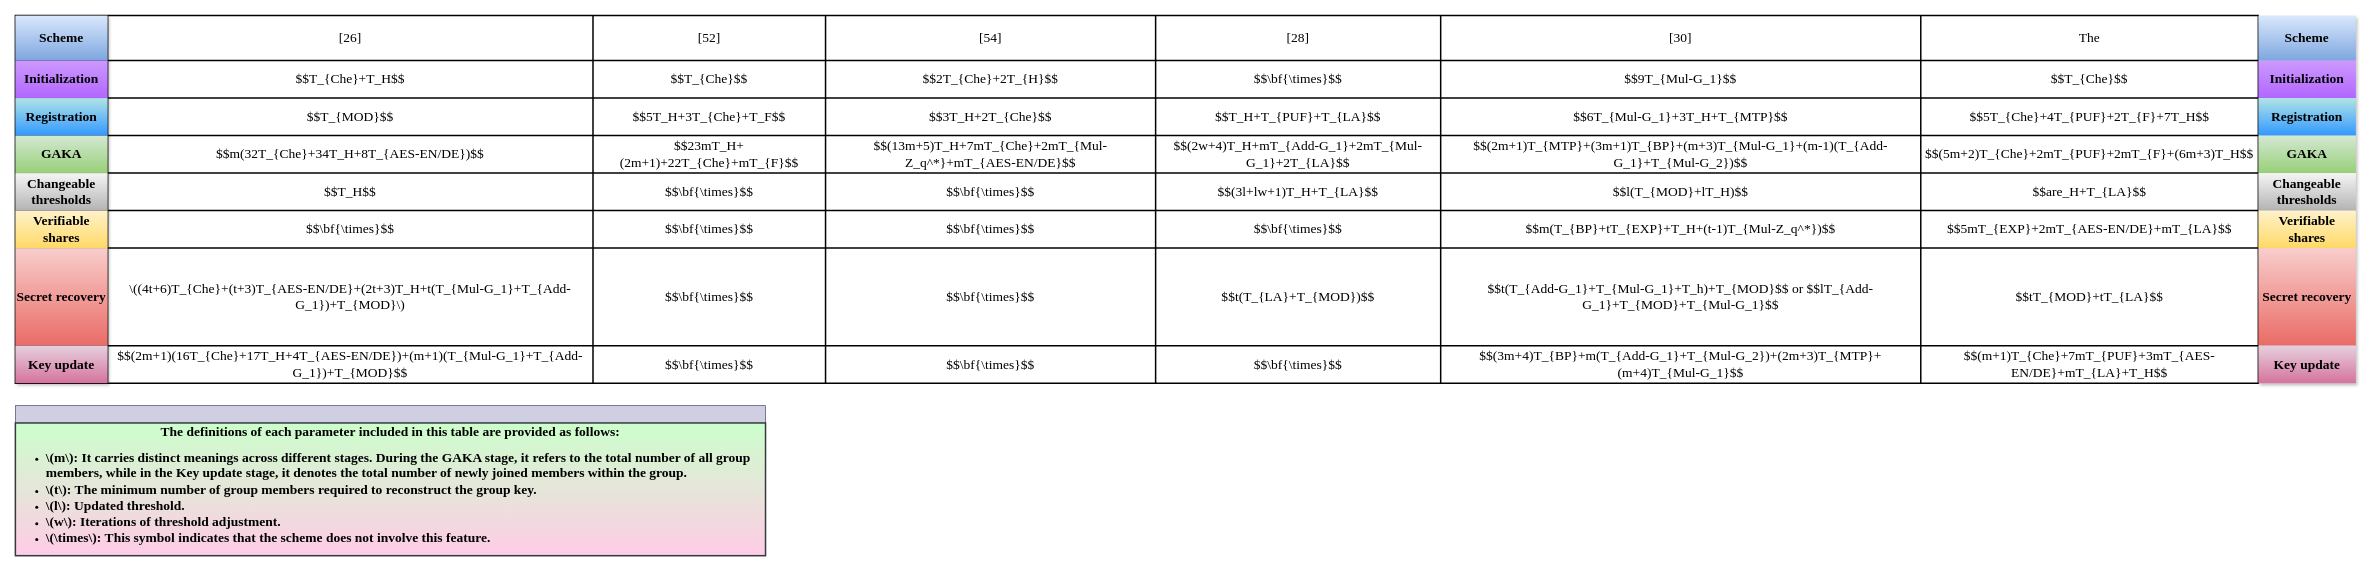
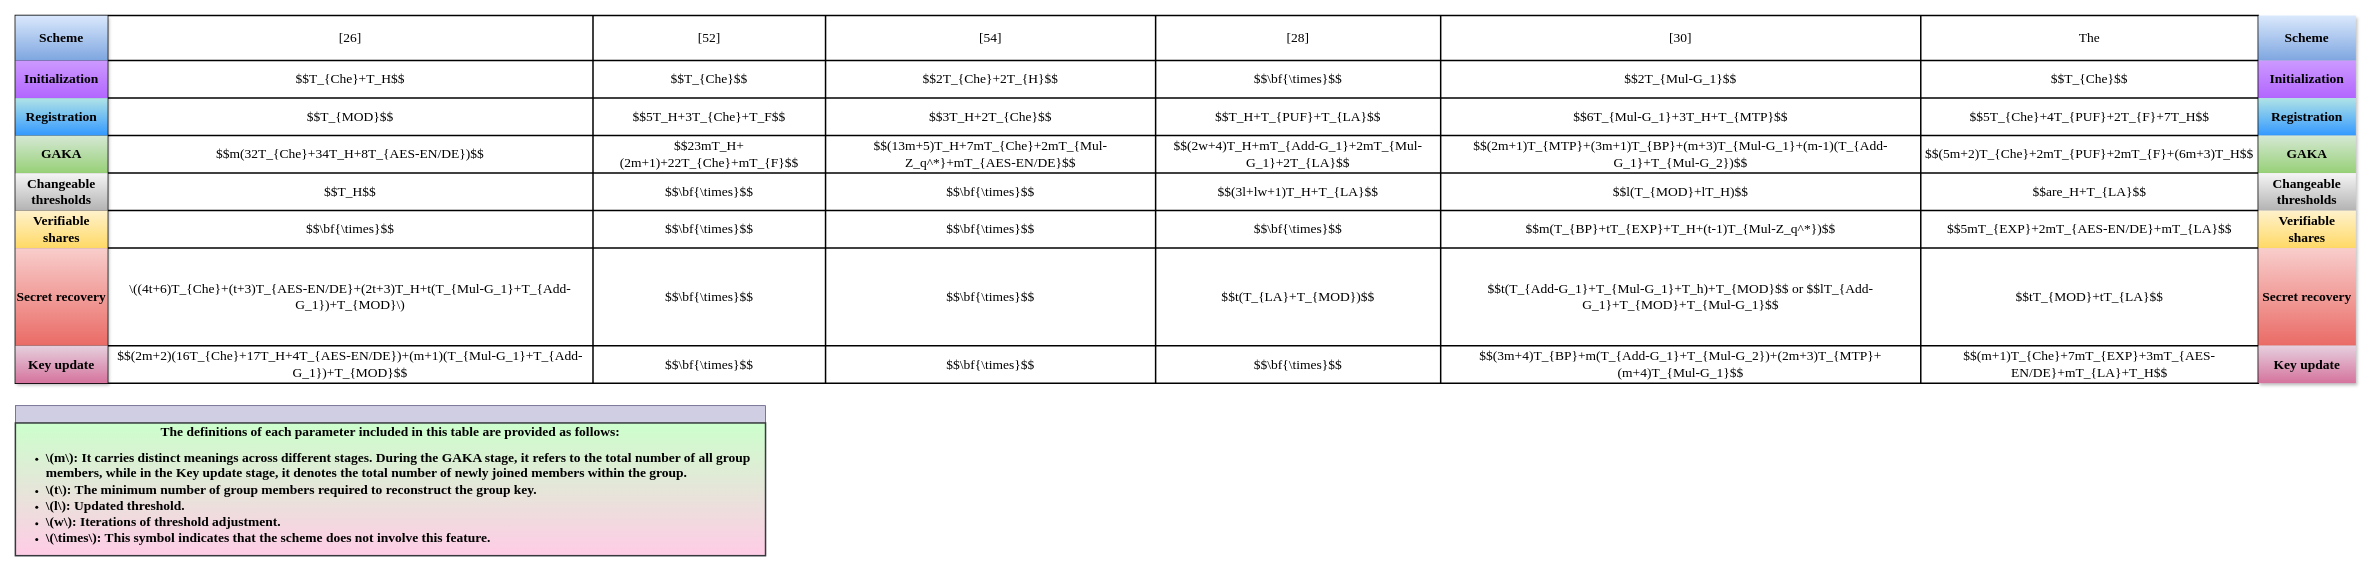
node "$$9T_{Mul-G_1}$$": label "$$9T_{Mul-G_1}$$" -> "$$2T_{Mul-G_1}$$"
node "$$(2m+1)(16T_{Che}+17T_H+4T_{AES-EN/DE})+(m+1)(T_{Mul-G_1}+T_{Add-G_1})+T_{MOD}$$": label "$$(2m+1)(16T_{Che}+17T_H+4T_{AES-EN/DE})+(m+1)(T_{Mul-G_1}+T_{Add-G_1})+T_{MOD}$$" -> "$$(2m+2)(16T_{Che}+17T_H+4T_{AES-EN/DE})+(m+1)(T_{Mul-G_1}+T_{Add-G_1})+T_{MOD}$$"
node "$$(m+1)T_{Che}+7mT_{PUF}+3mT_{AES-EN/DE}+mT_{LA}+T_H$$": label "$$(m+1)T_{Che}+7mT_{PUF}+3mT_{AES-EN/DE}+mT_{LA}+T_H$$" -> "$$(m+1)T_{Che}+7mT_{EXP}+3mT_{AES-EN/DE}+mT_{LA}+T_H$$"
